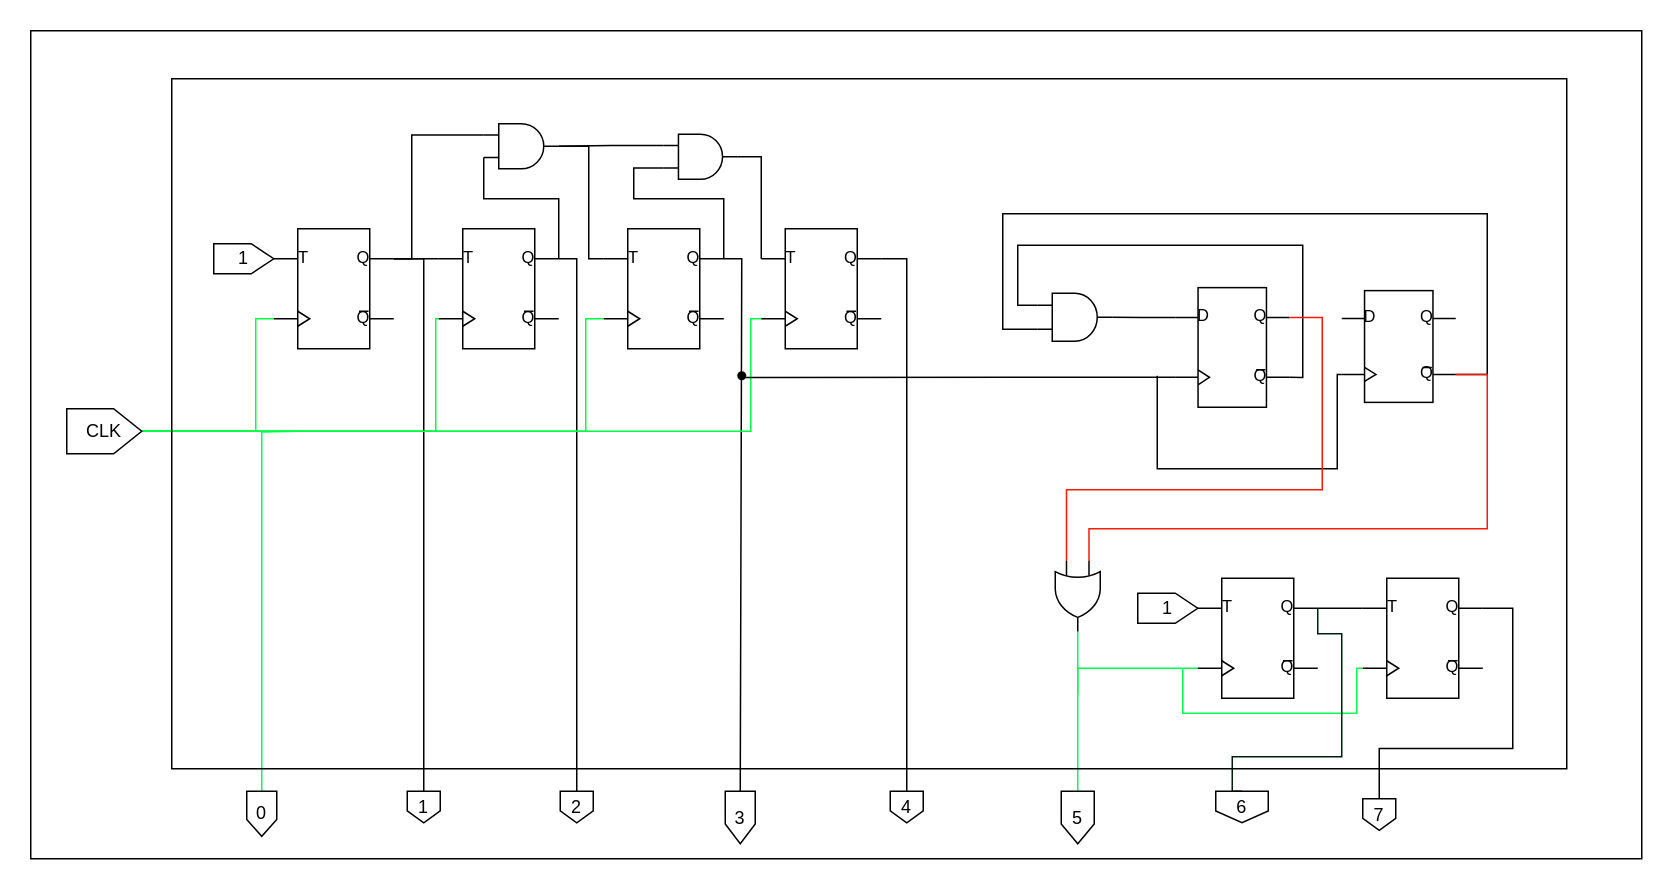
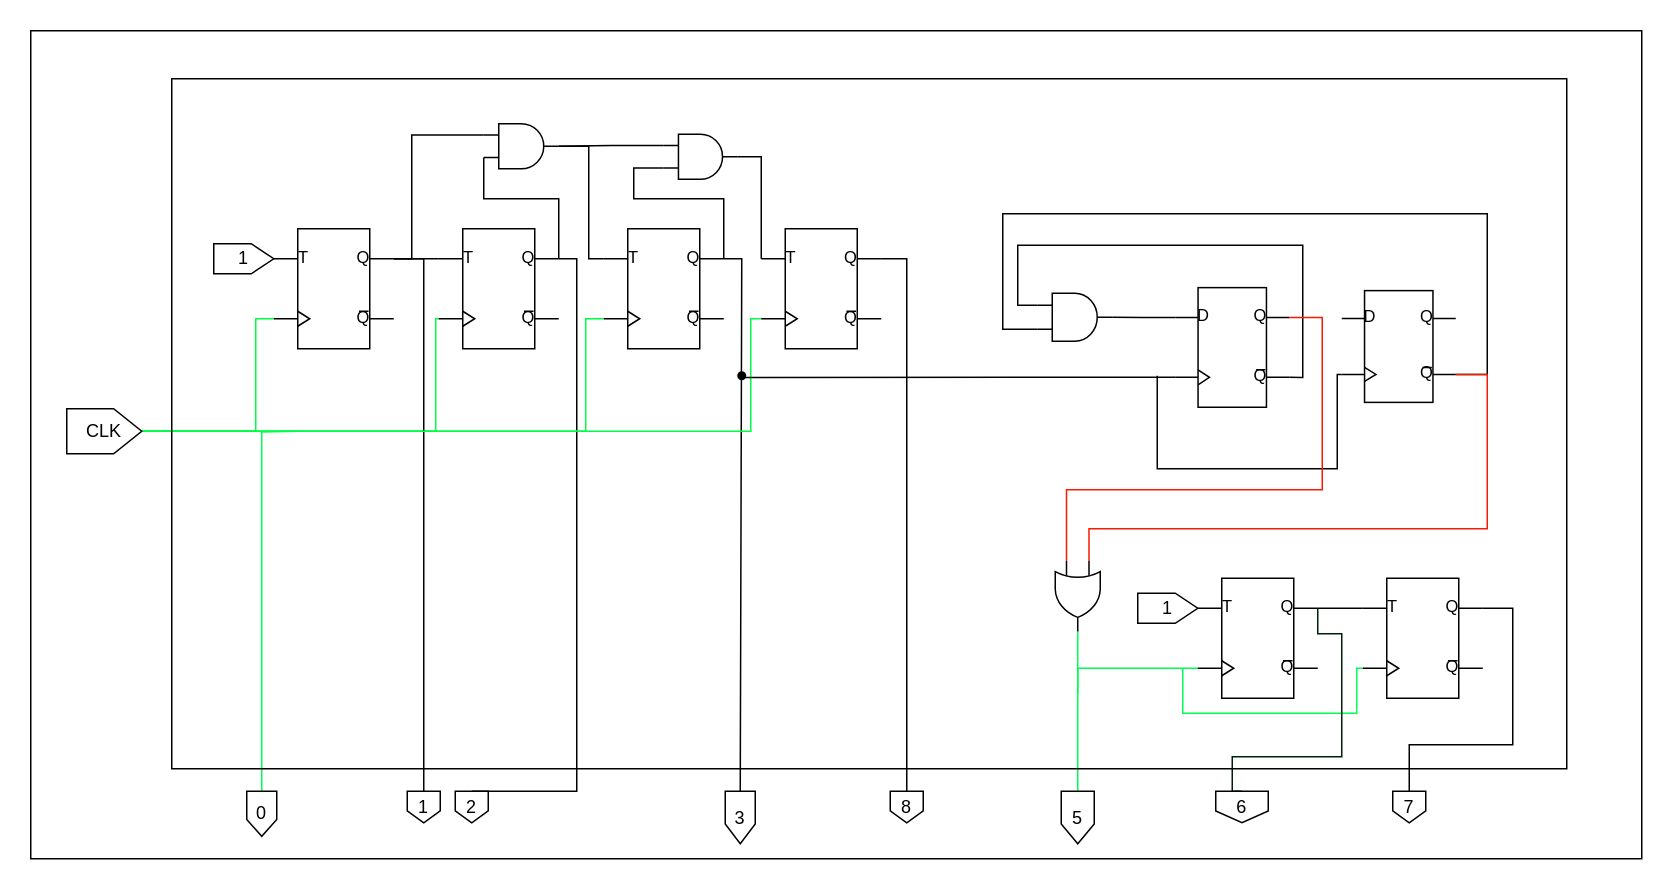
node "2": moved (577, 807) -> (472, 807)
node "4": label "4" -> "8"
node "7": moved (1379, 815) -> (1409, 807)
